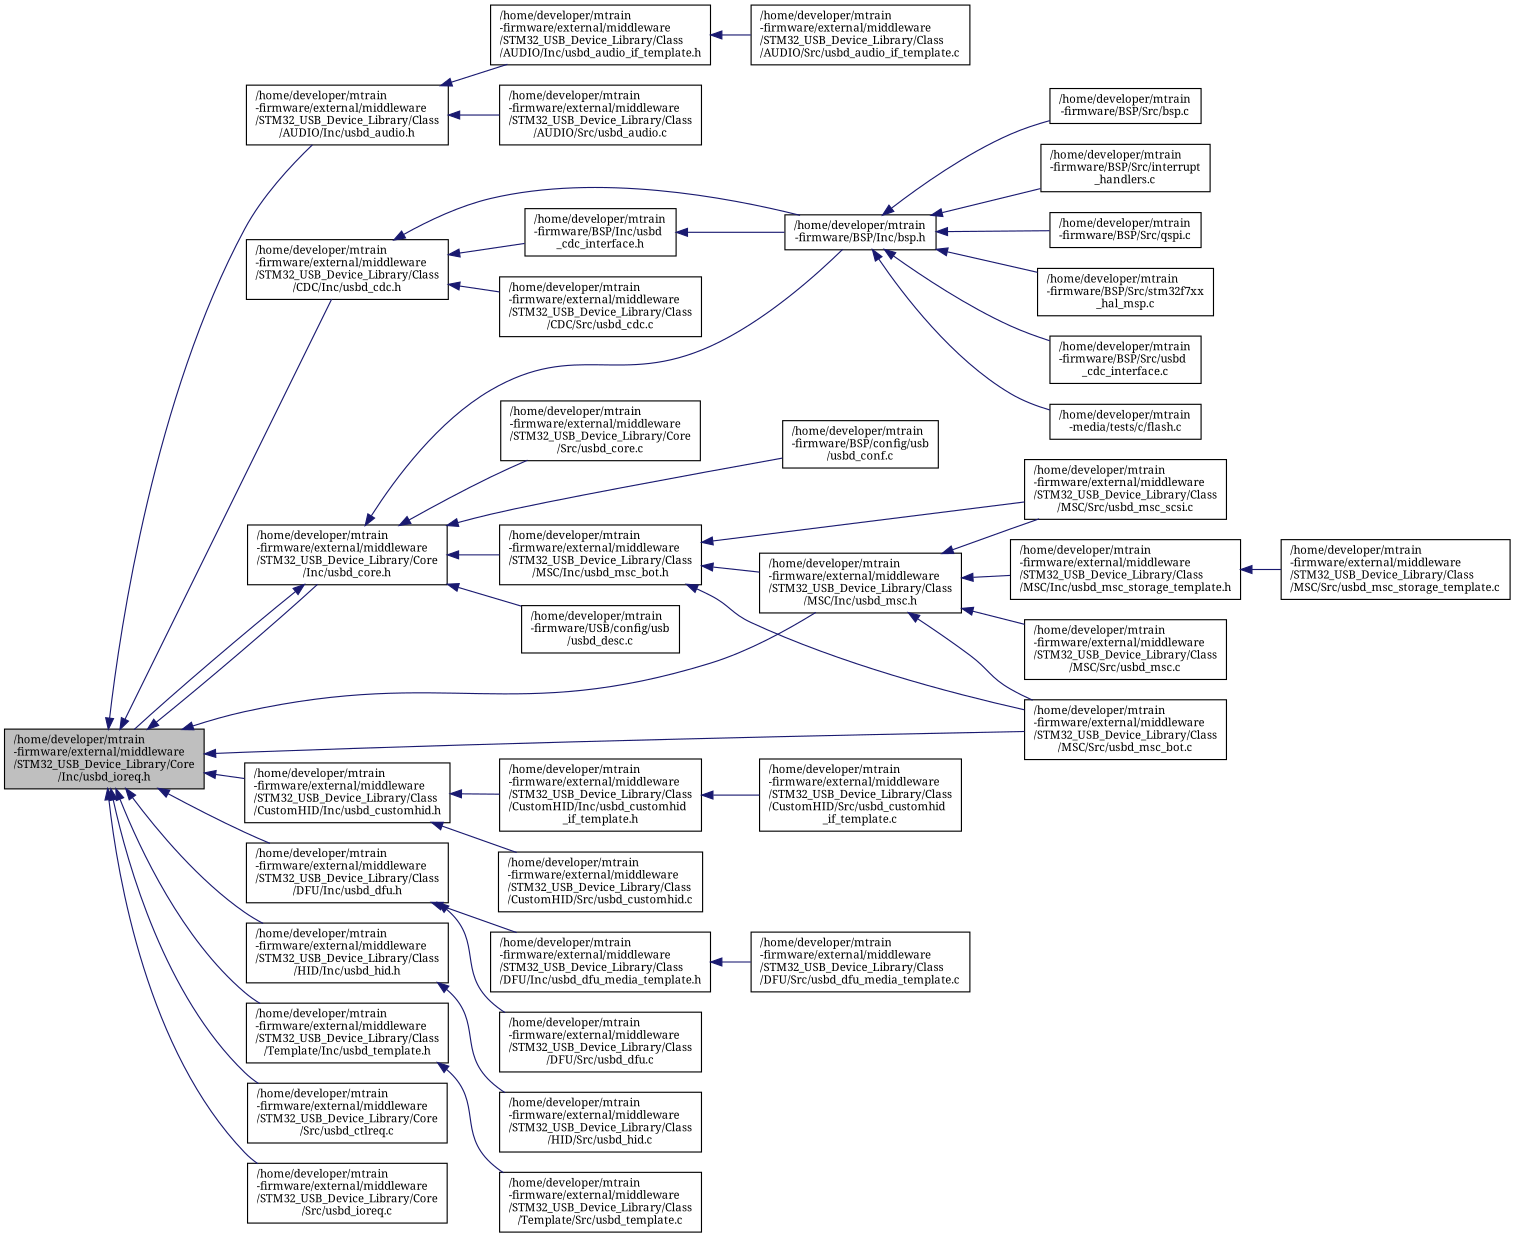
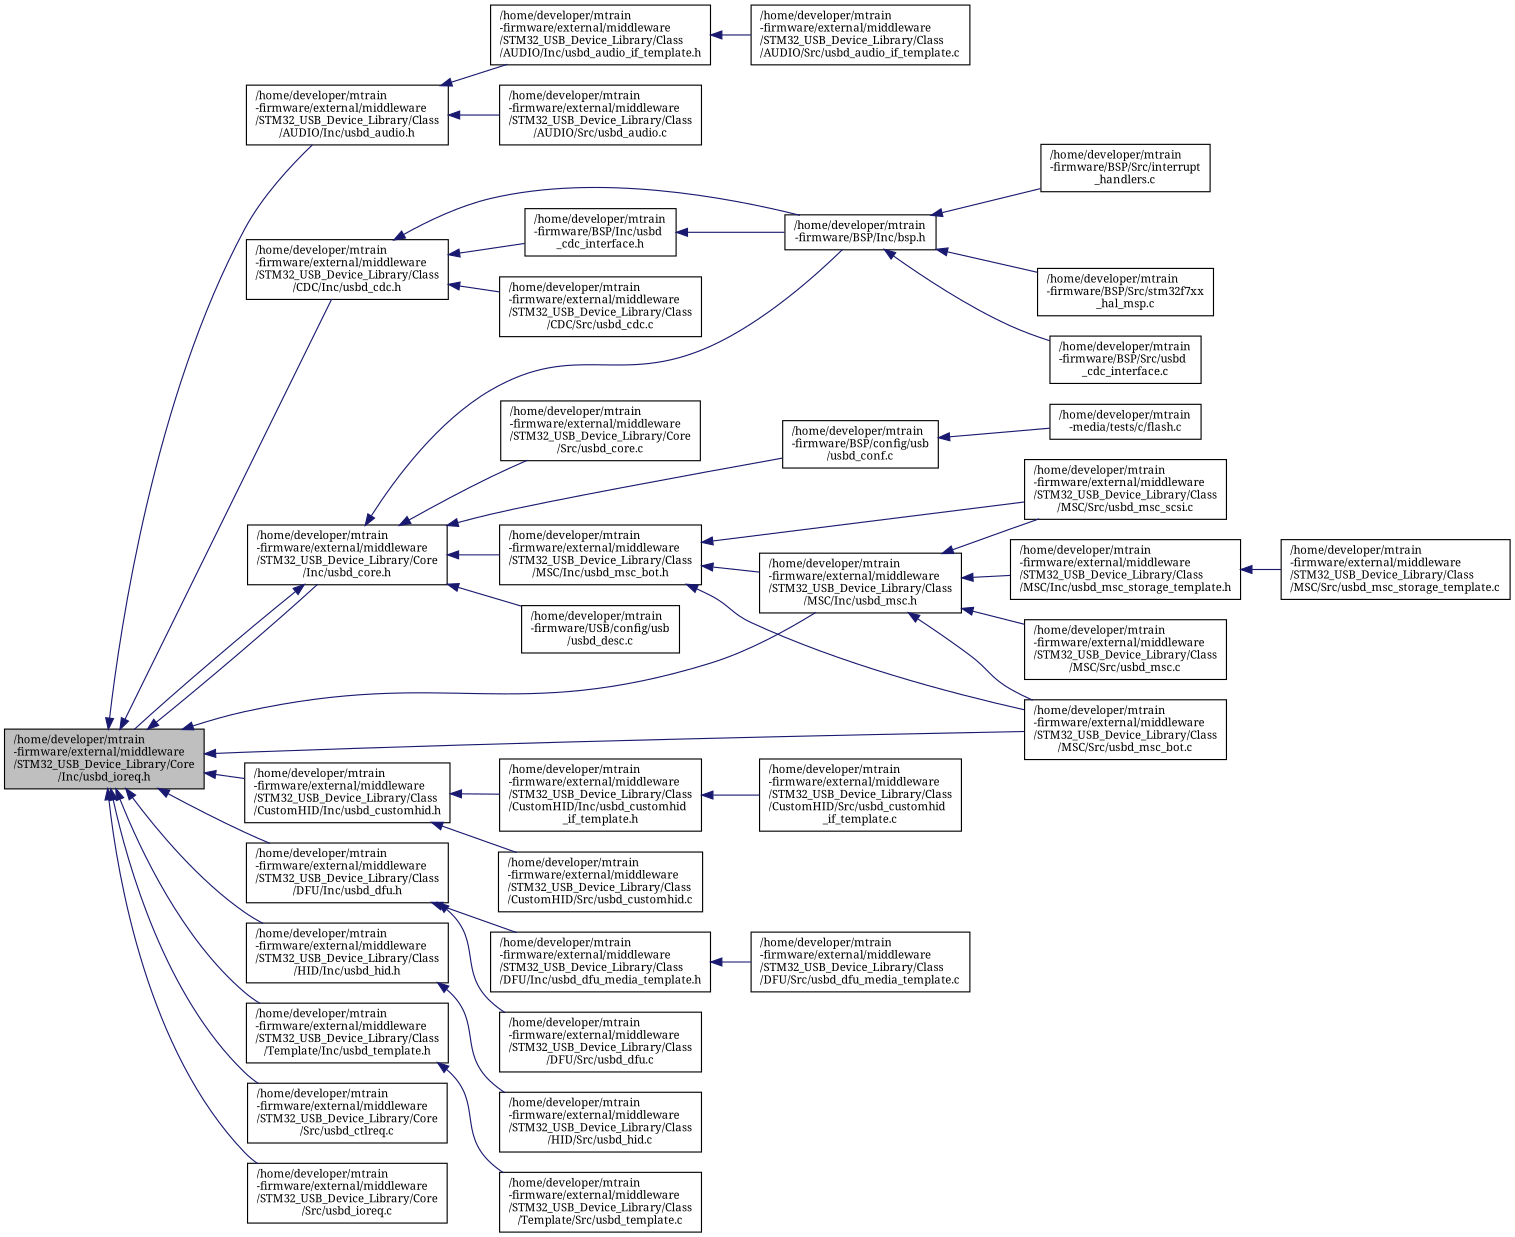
node "/home/developer/mtrain -firmware/BSP/Src/bsp.c": removed
node "/home/developer/mtrain -firmware/BSP/Src/qspi.c": removed
edge "/home/developer/mtrain -media/tests/c/flash.c" -> "/home/developer/mtrain -firmware/BSP/Inc/bsp.h": now "/home/developer/mtrain -media/tests/c/flash.c" -> "/home/developer/mtrain -firmware/BSP/config/usb /usbd_conf.c"
